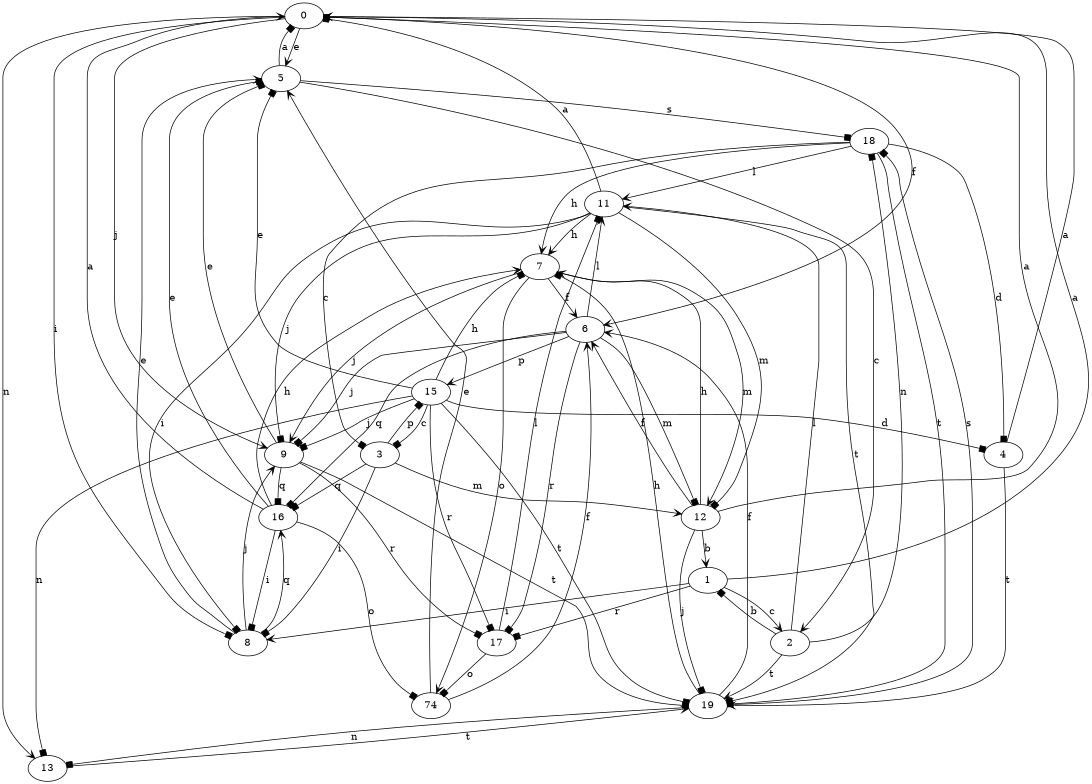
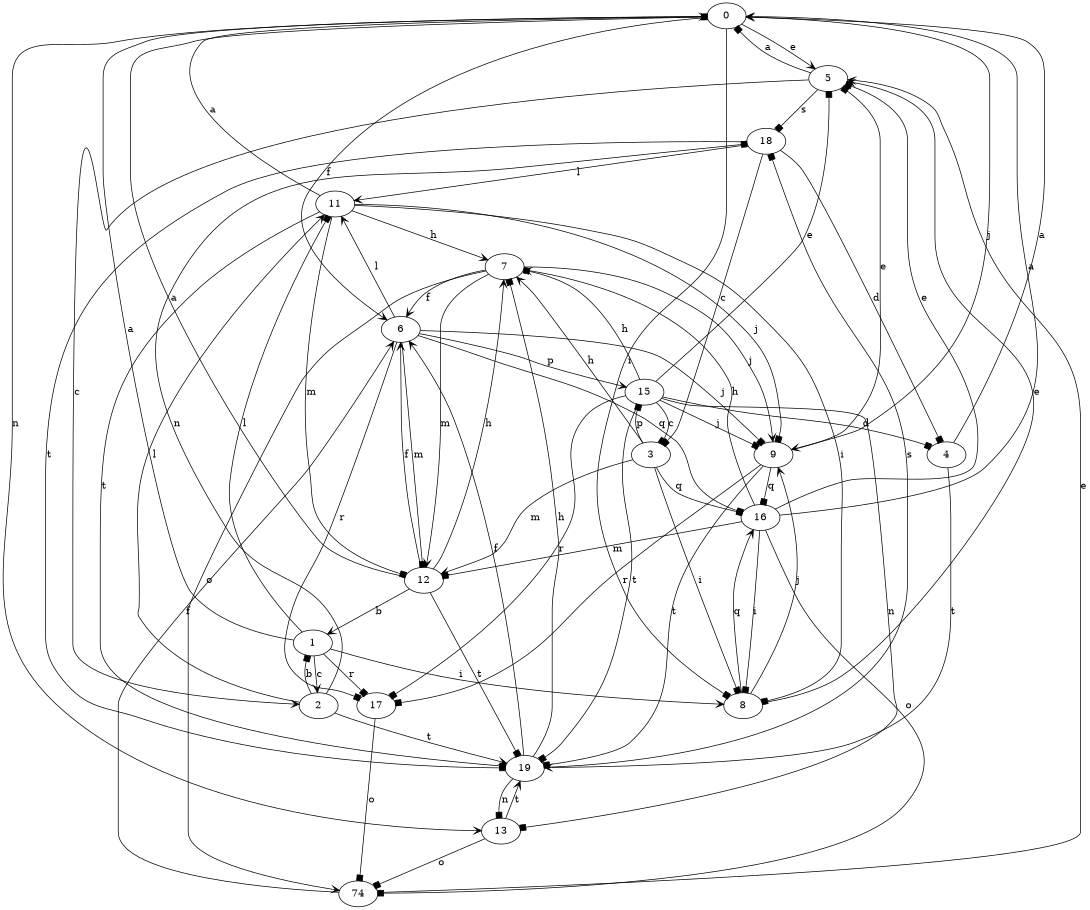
edge "18" -> "7": now "3" -> "7"
edge "17" -> "11": now "1" -> "11"
edge "16" -> "12": added, label "m"
edge "12" -> "19": label "j" -> "t"
edge "13" -> "74": added, label "o"
